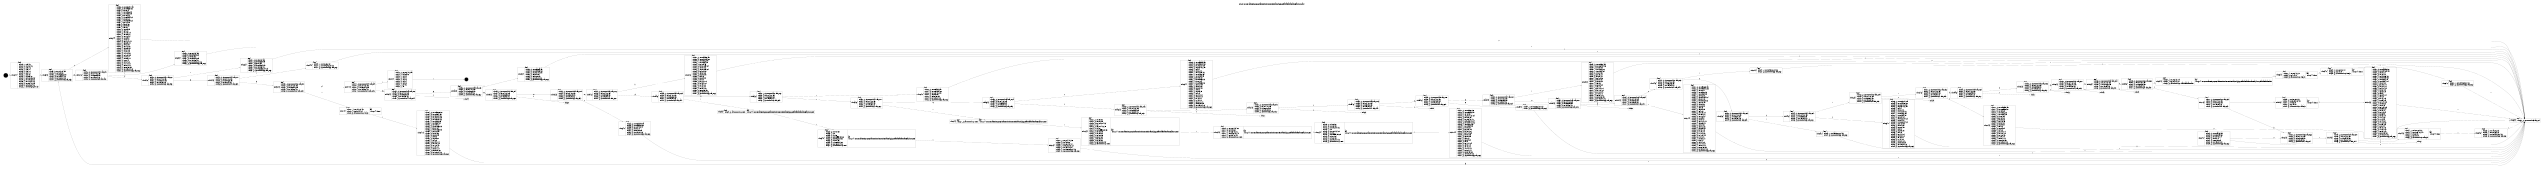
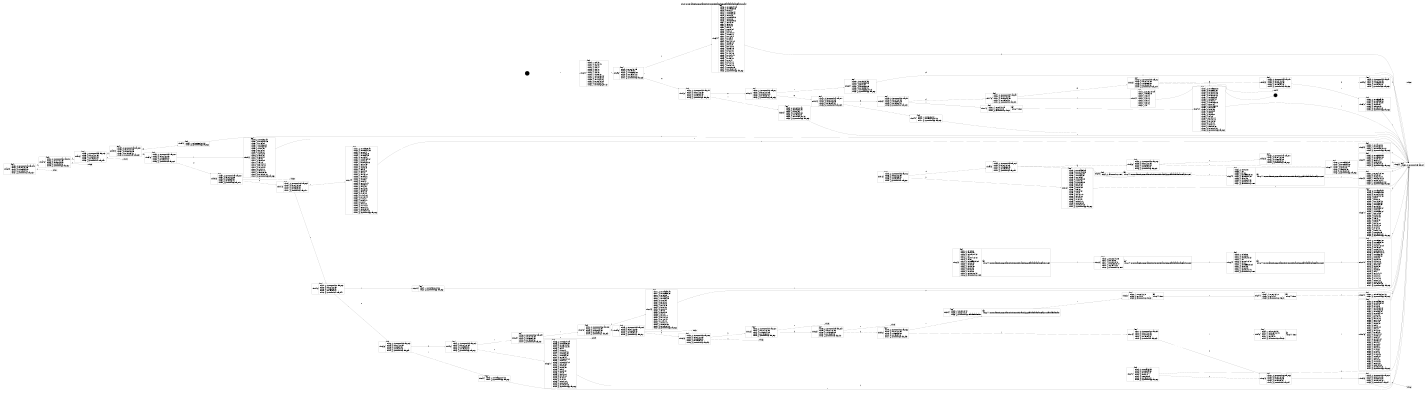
node "0x4019d8 [25]": removed
node "0x401a55 [25]": removed
node "0x402132 [5]": removed
node "0x402244 [23]": removed
